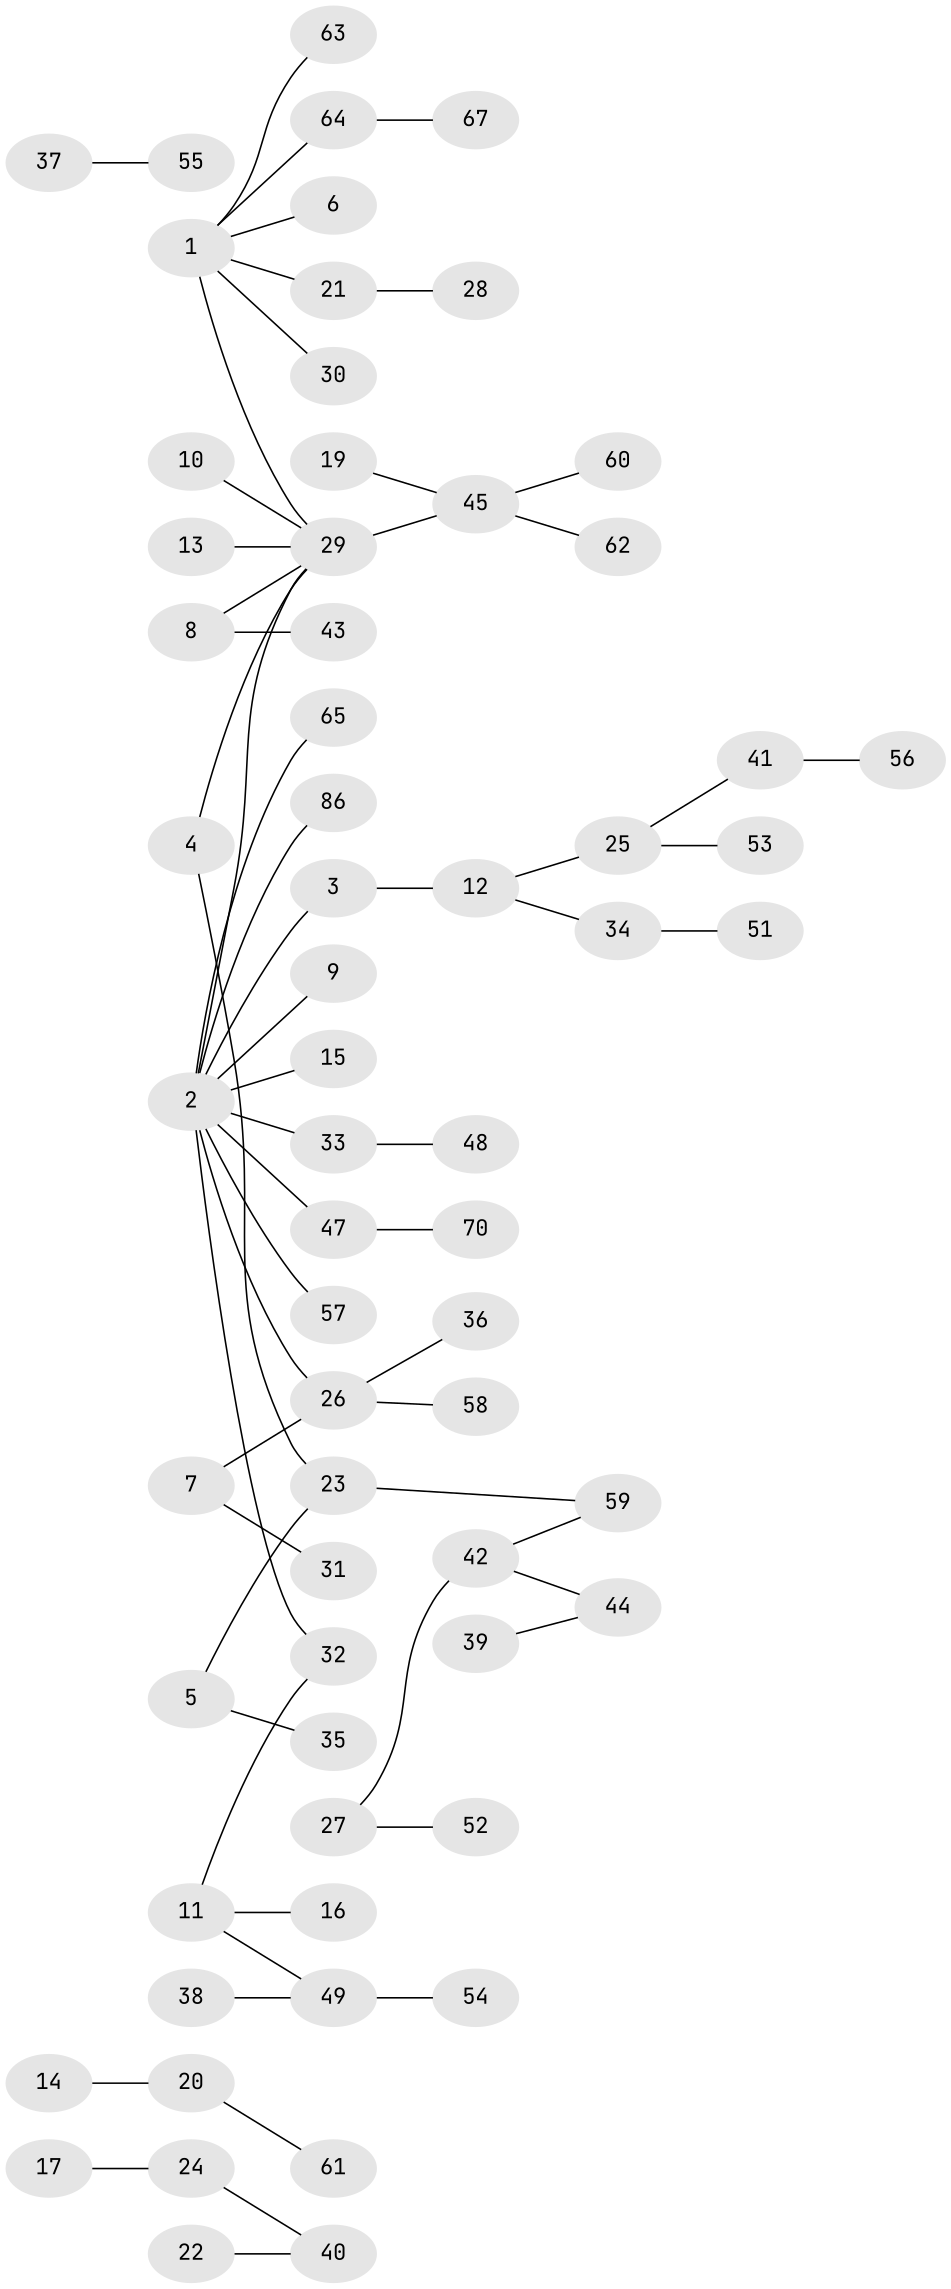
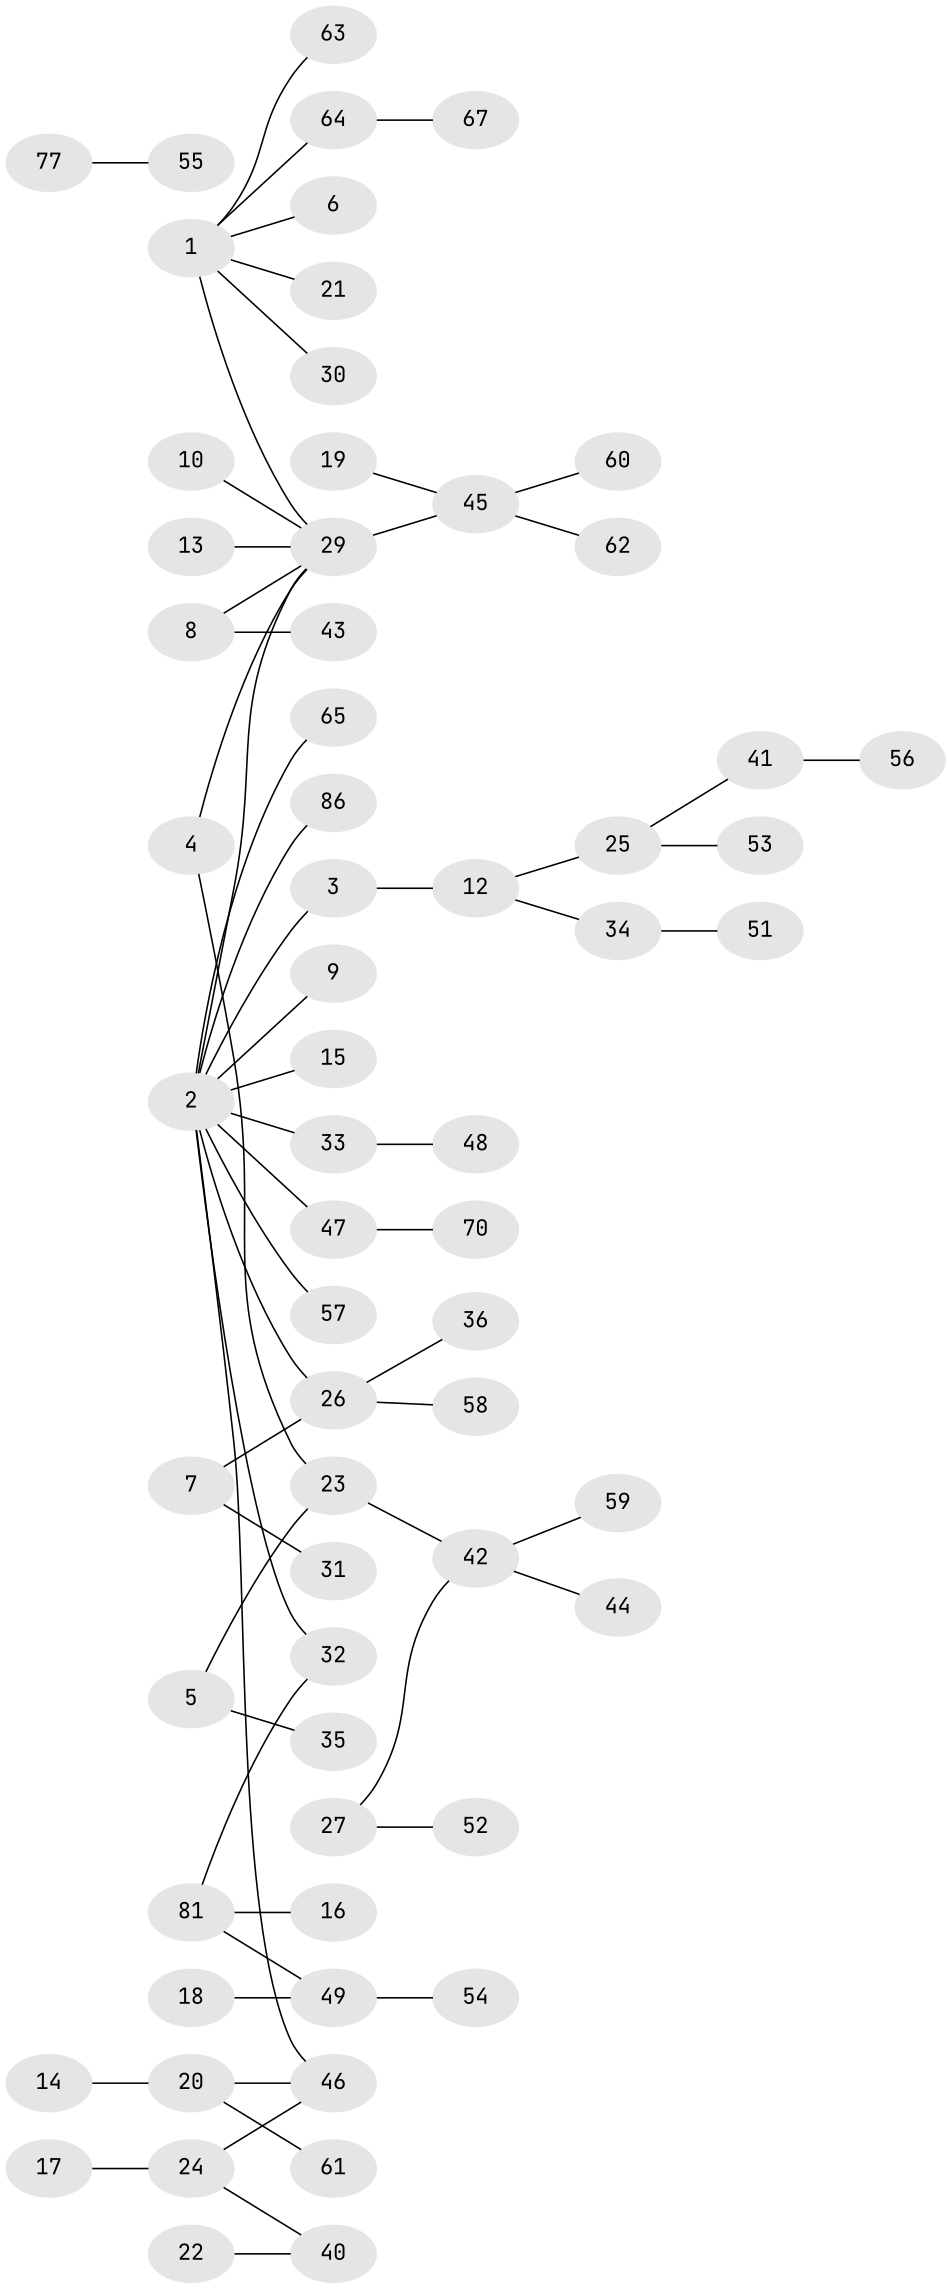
node "37": label "37" -> "77"
node "28": removed
edge "23" -- "59": now "23" -- "42"
node "39": removed
node "11": label "11" -> "81"
node "38": label "38" -> "18"
node "46": added
